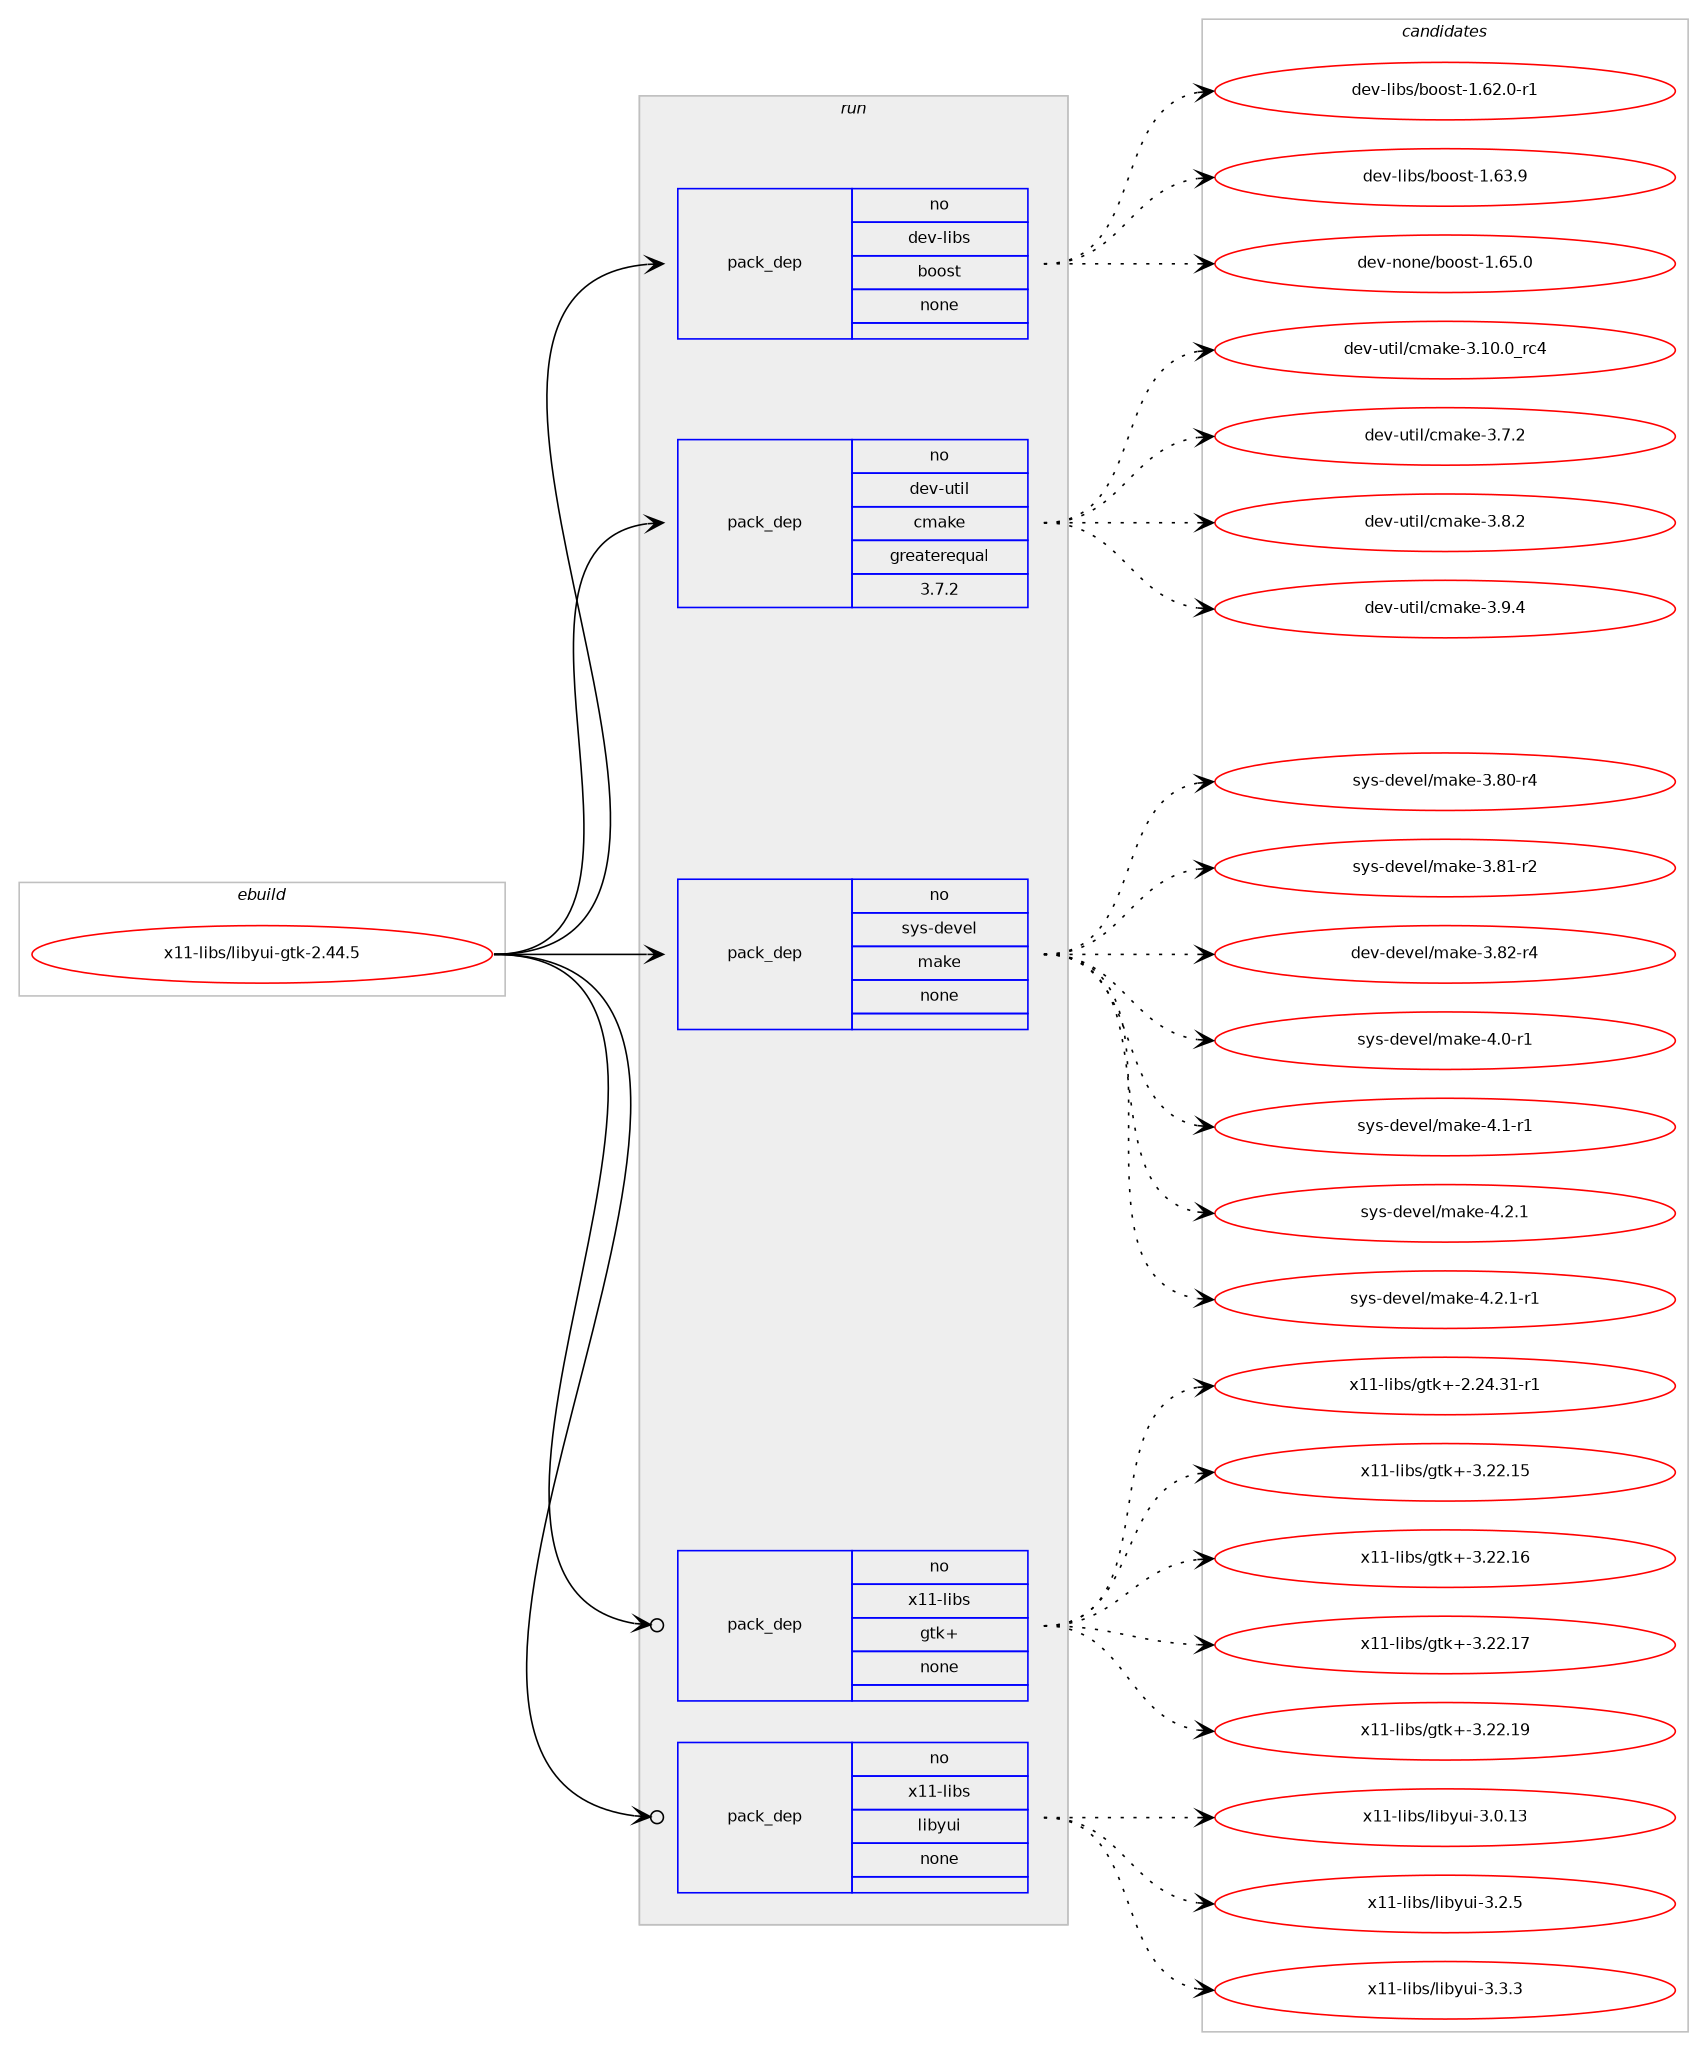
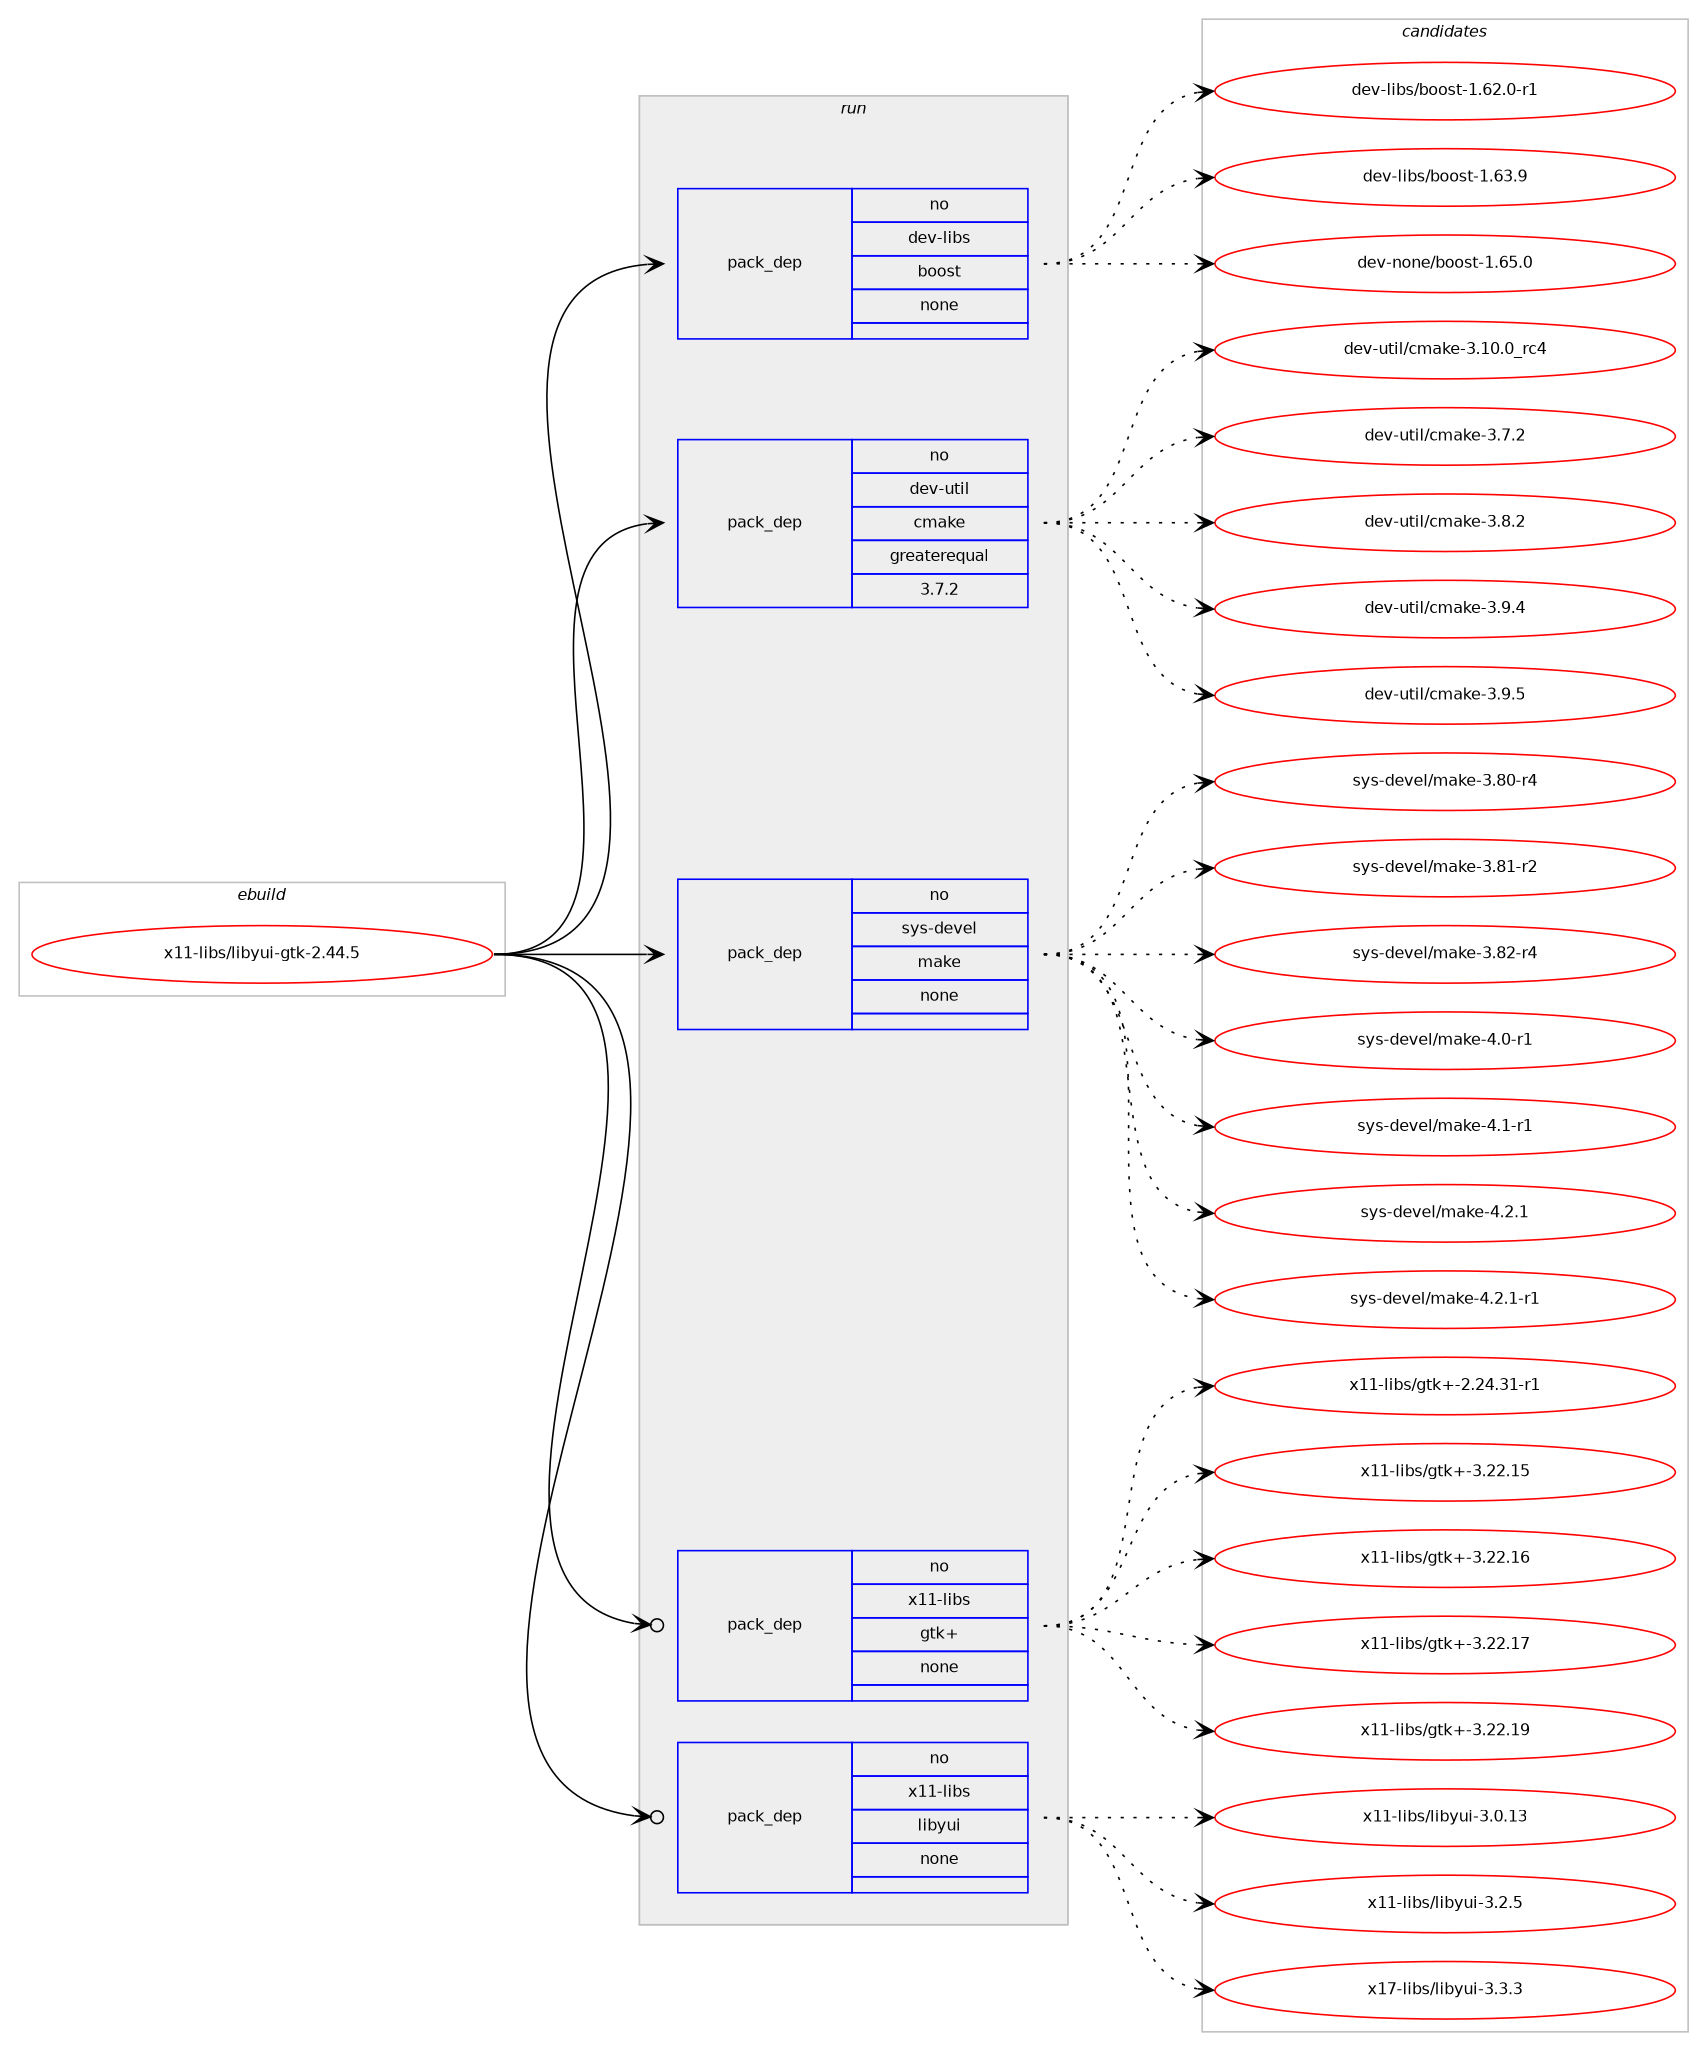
node "dev-util/cmake-3.9.5": added
node "dev-devel/make-3.82-r4": label "dev-devel/make-3.82-r4" -> "sys-devel/make-3.82-r4"
node "x11-libs/libyui-3.3.3": label "x11-libs/libyui-3.3.3" -> "x17-libs/libyui-3.3.3"
